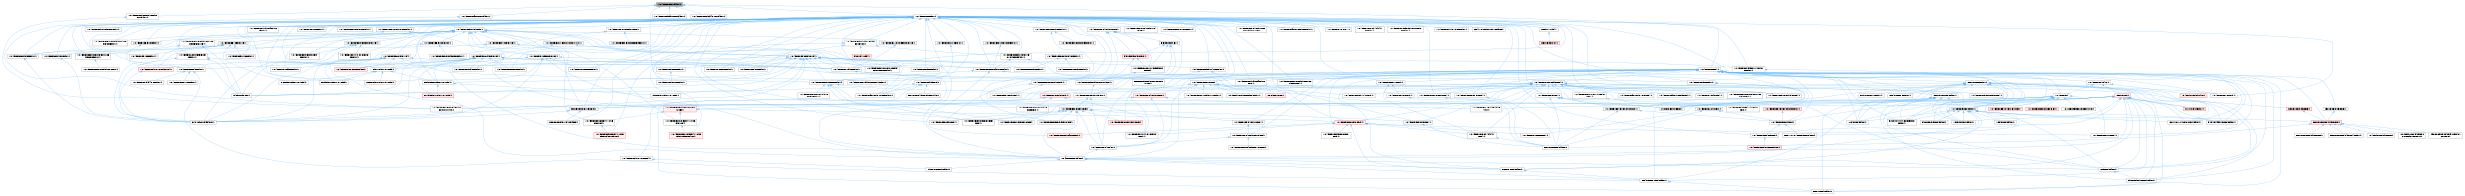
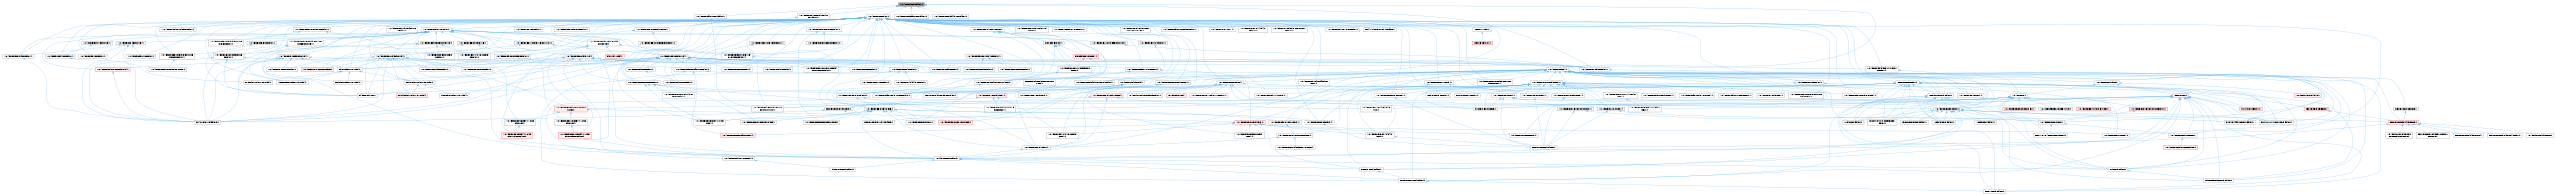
edge "SequencerChannelTraits.h" -> "MovieSceneSection.h": removed
edge "MovieSceneAudioSection.h" -> "MovieSceneStringChannel.h": removed
node "MovieSceneParticleParameter Track.h": label "MovieSceneParticleParameter Track.h" -> "MovieSceneFloatPerlinNoise Track.h"
